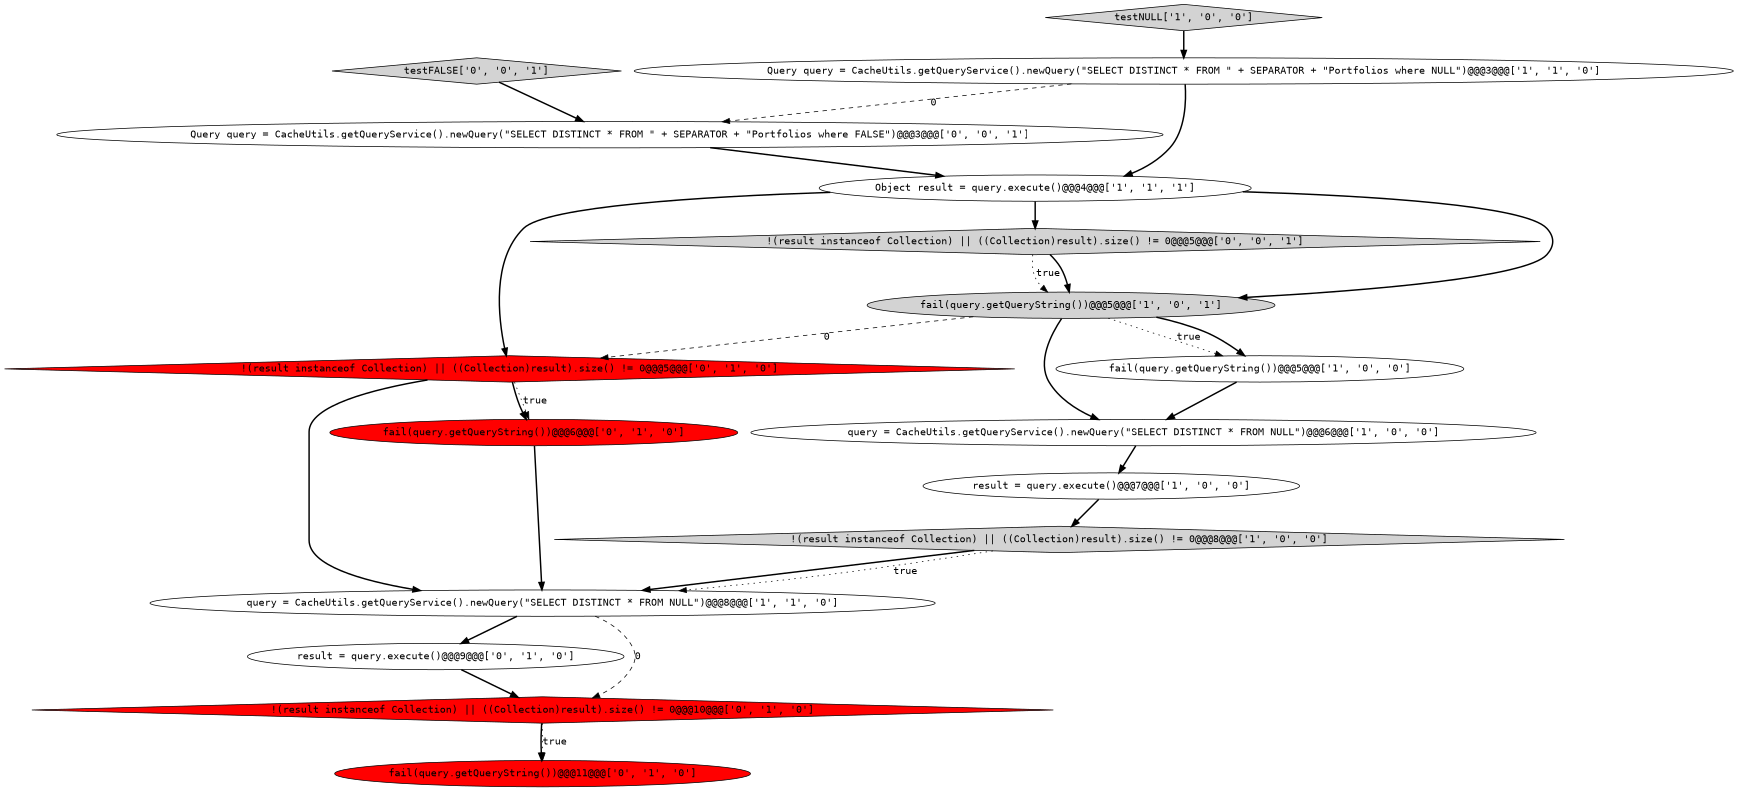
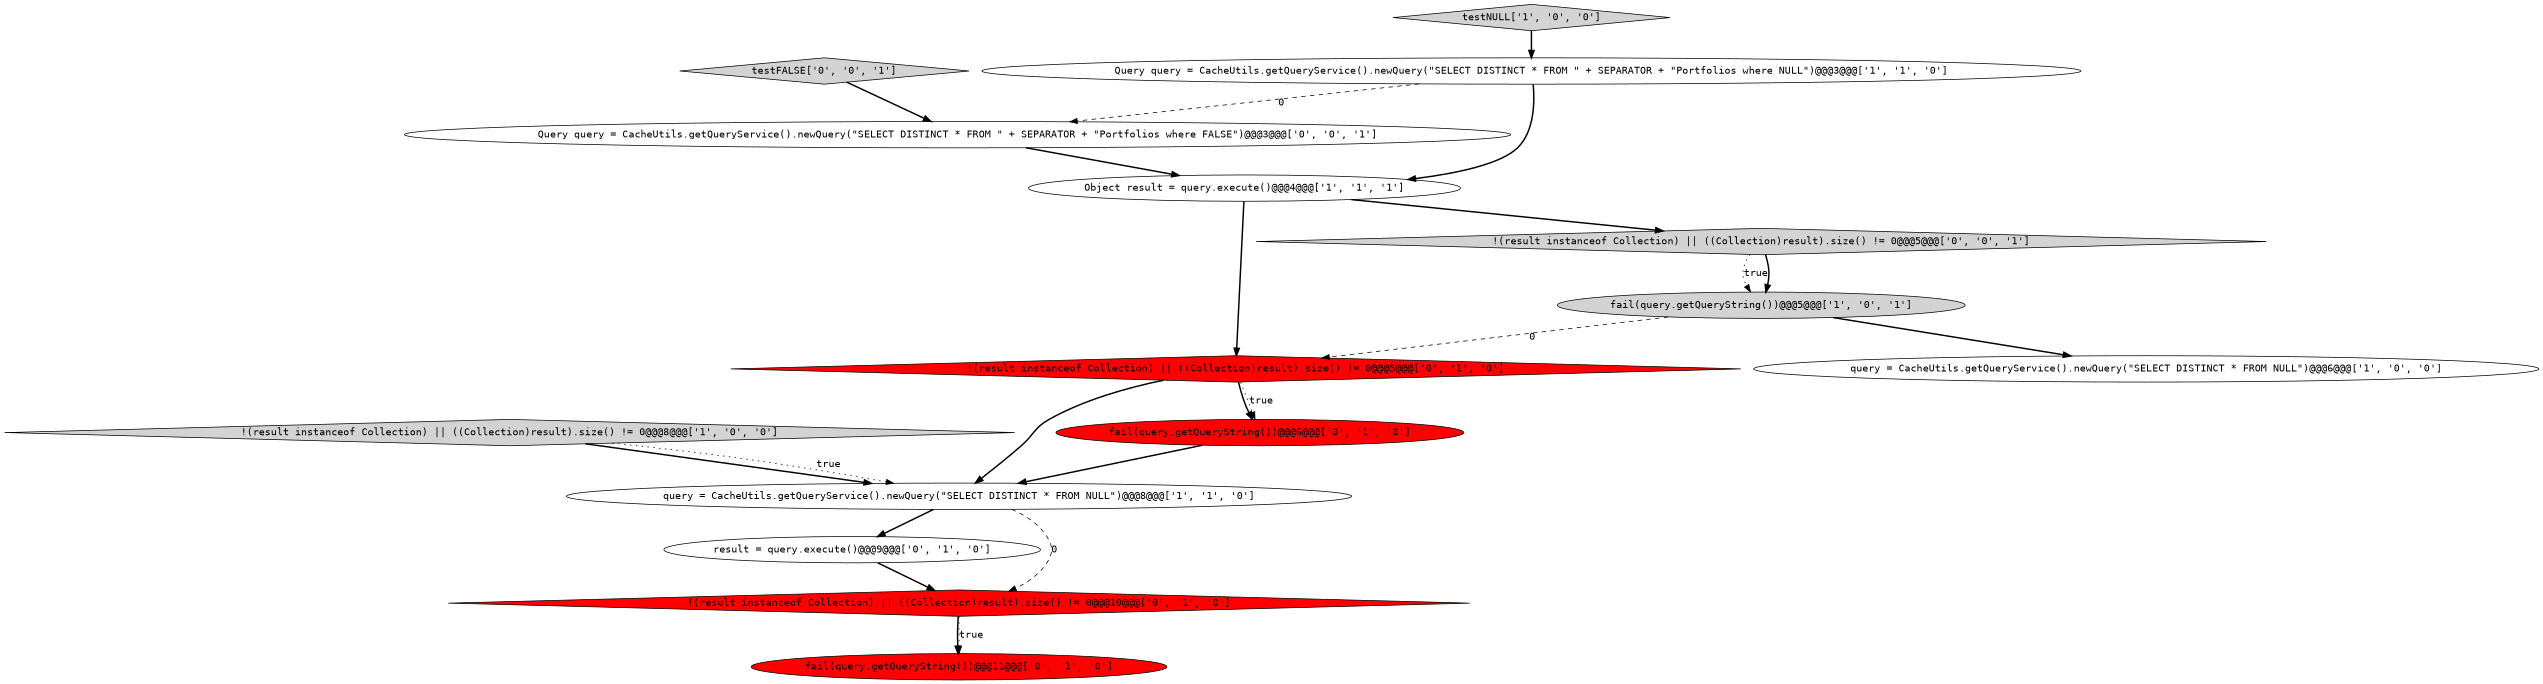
edge "Object result = query.execute()@@@4@@@['1', '1', '1']" -> "fail(query.getQueryString())@@@5@@@['1', '0', '1']": removed
node "fail(query.getQueryString())@@@5@@@['1', '0', '0']": removed
node "result = query.execute()@@@7@@@['1', '0', '0']": removed
